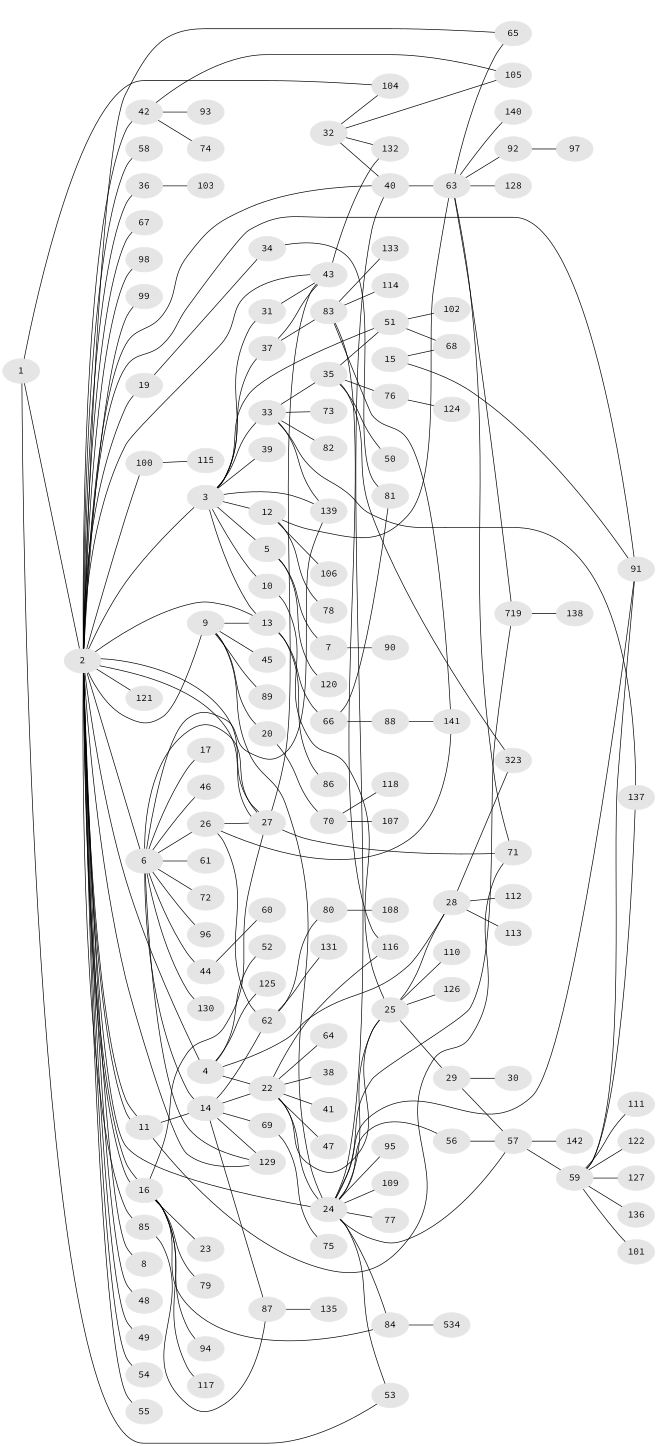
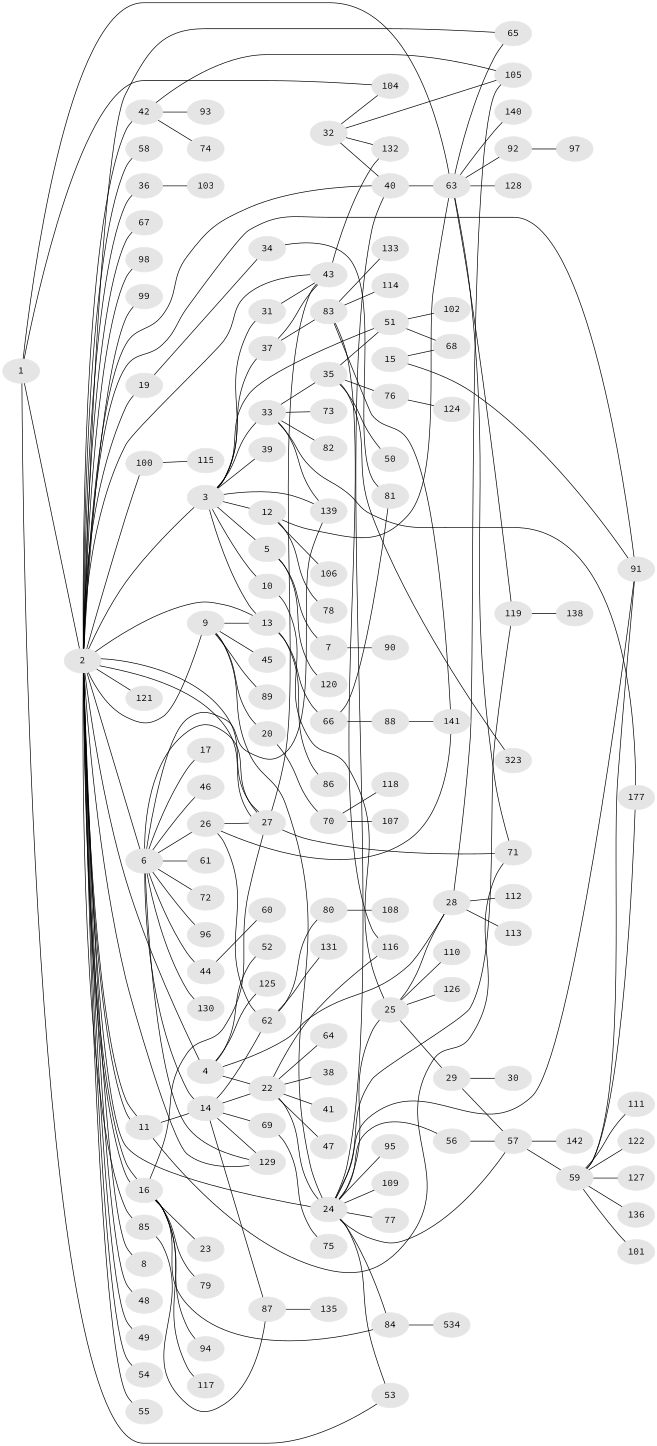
edge "63" -- "1": added
node "719": label "719" -> "119"
node "137": label "137" -> "177"
edge "323" -- "28": now "105" -- "28"
edge "25" -- "22": removed
